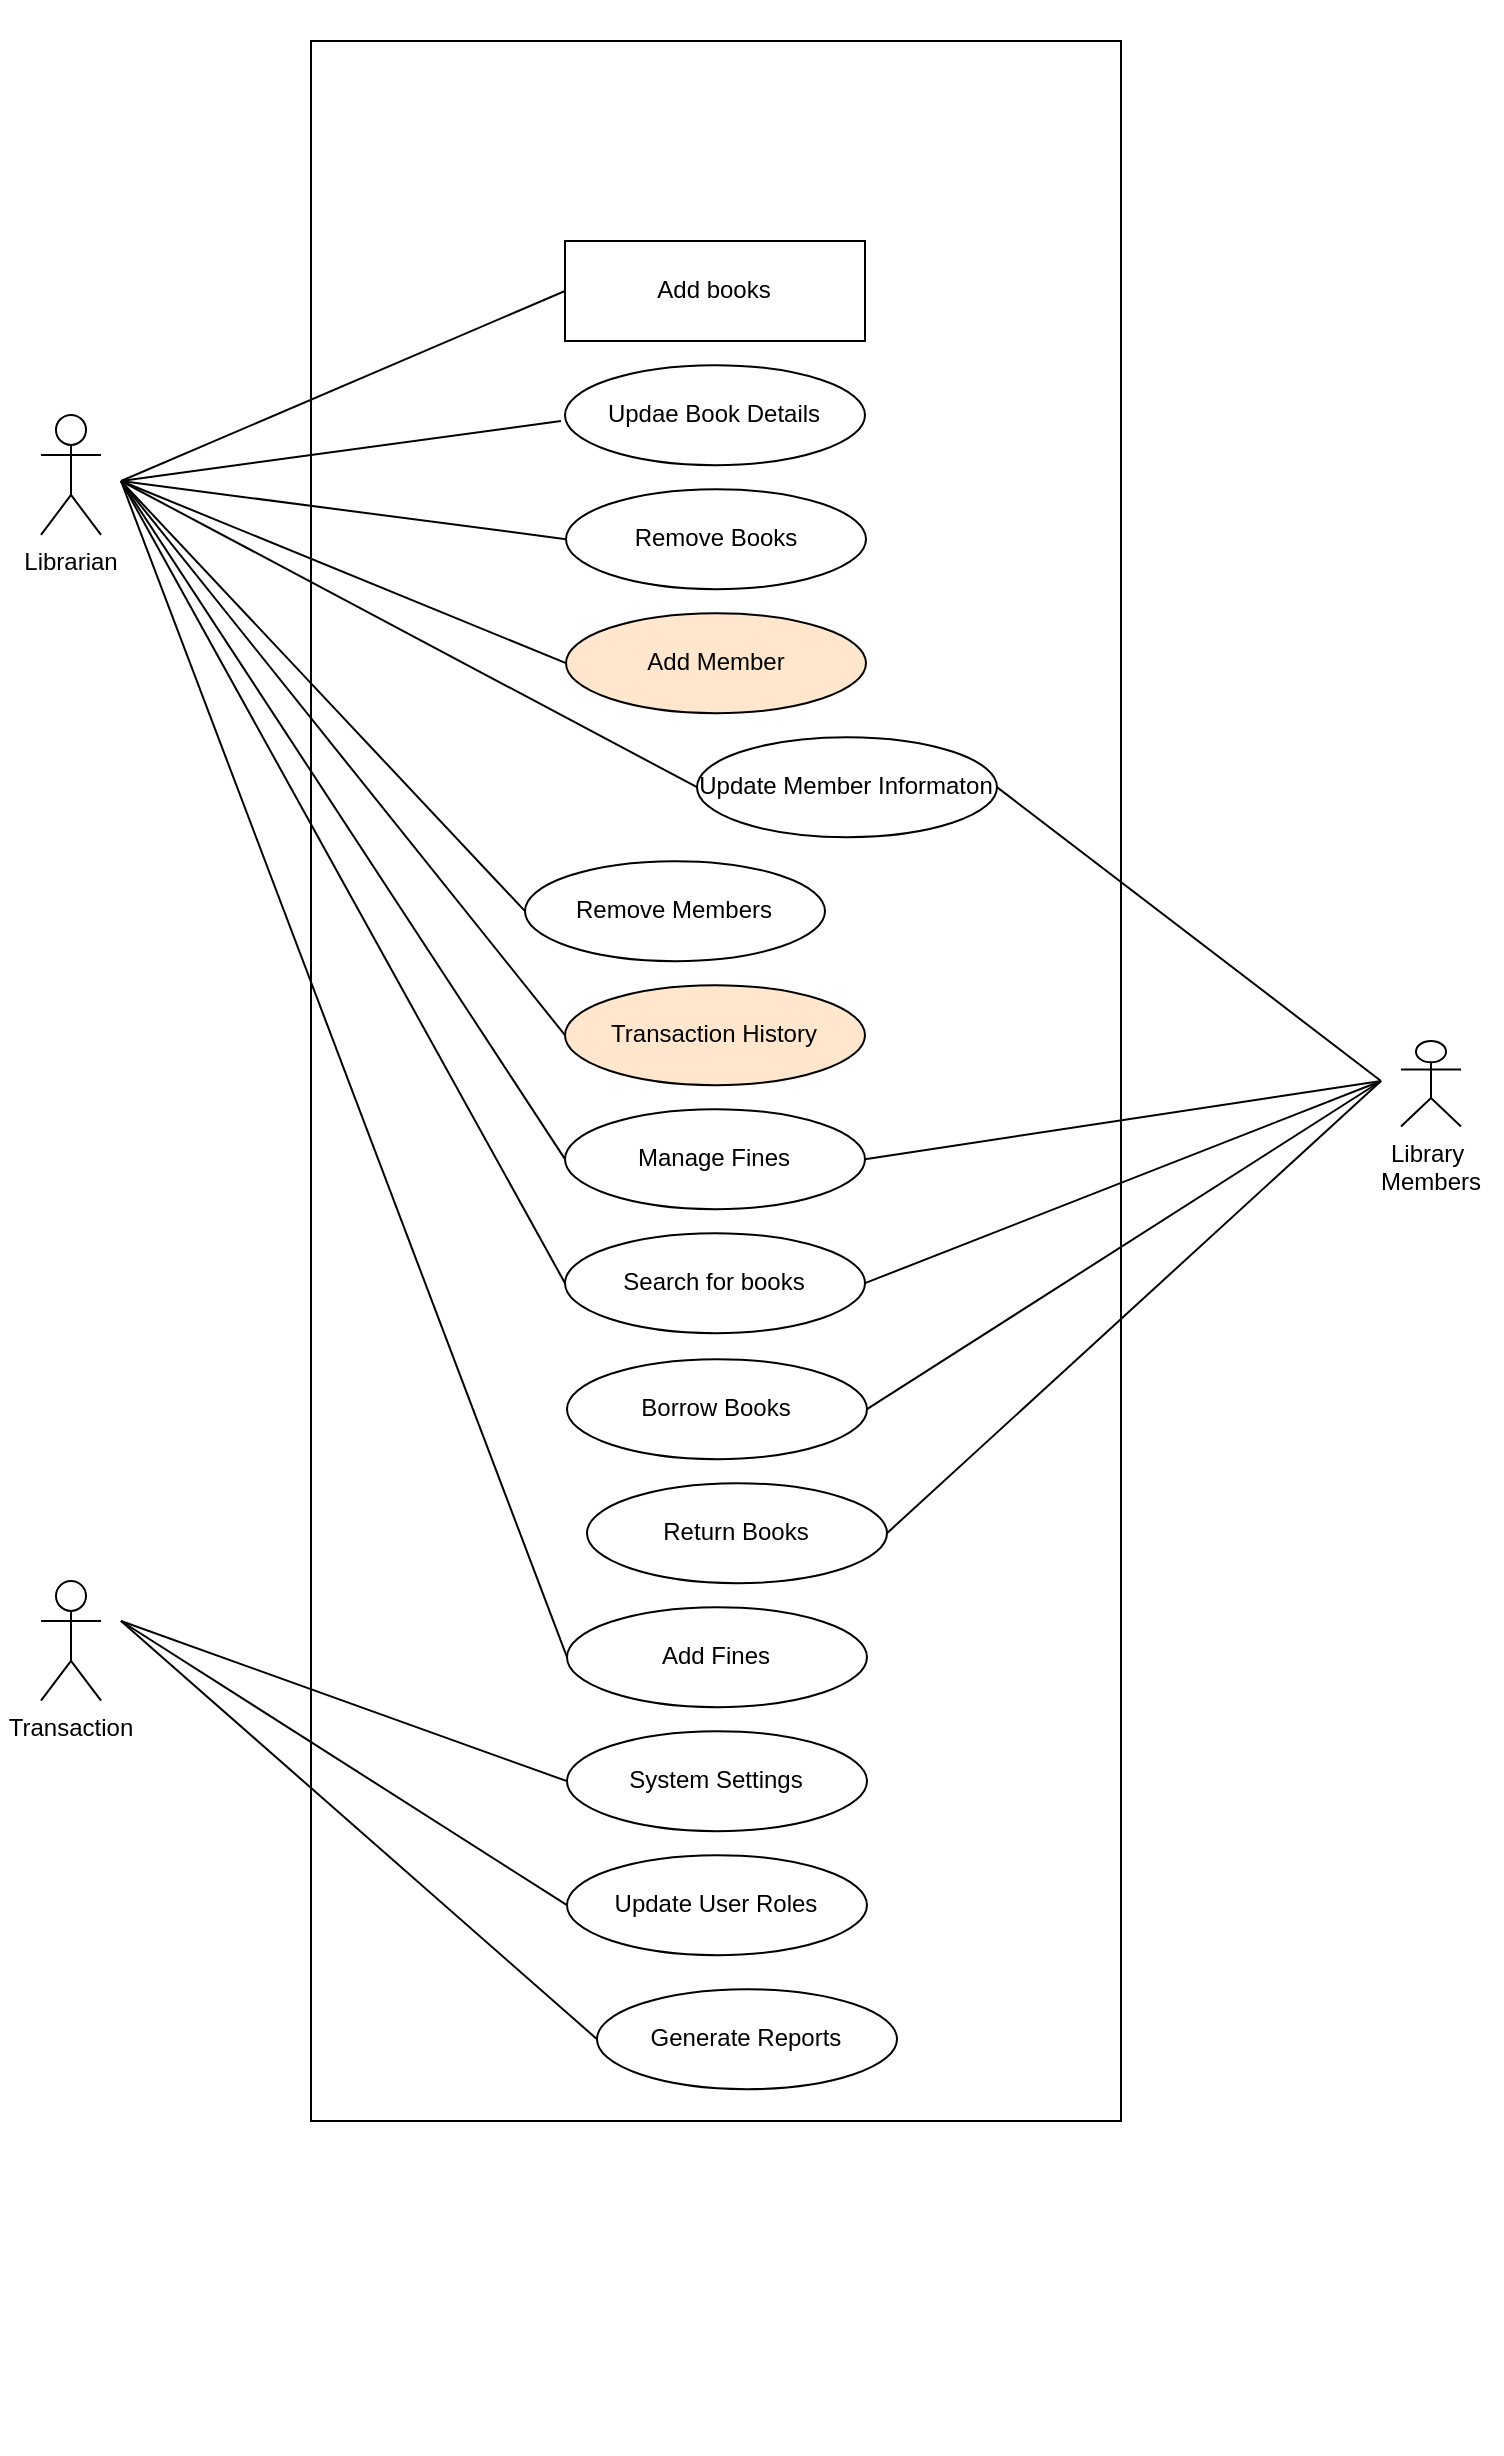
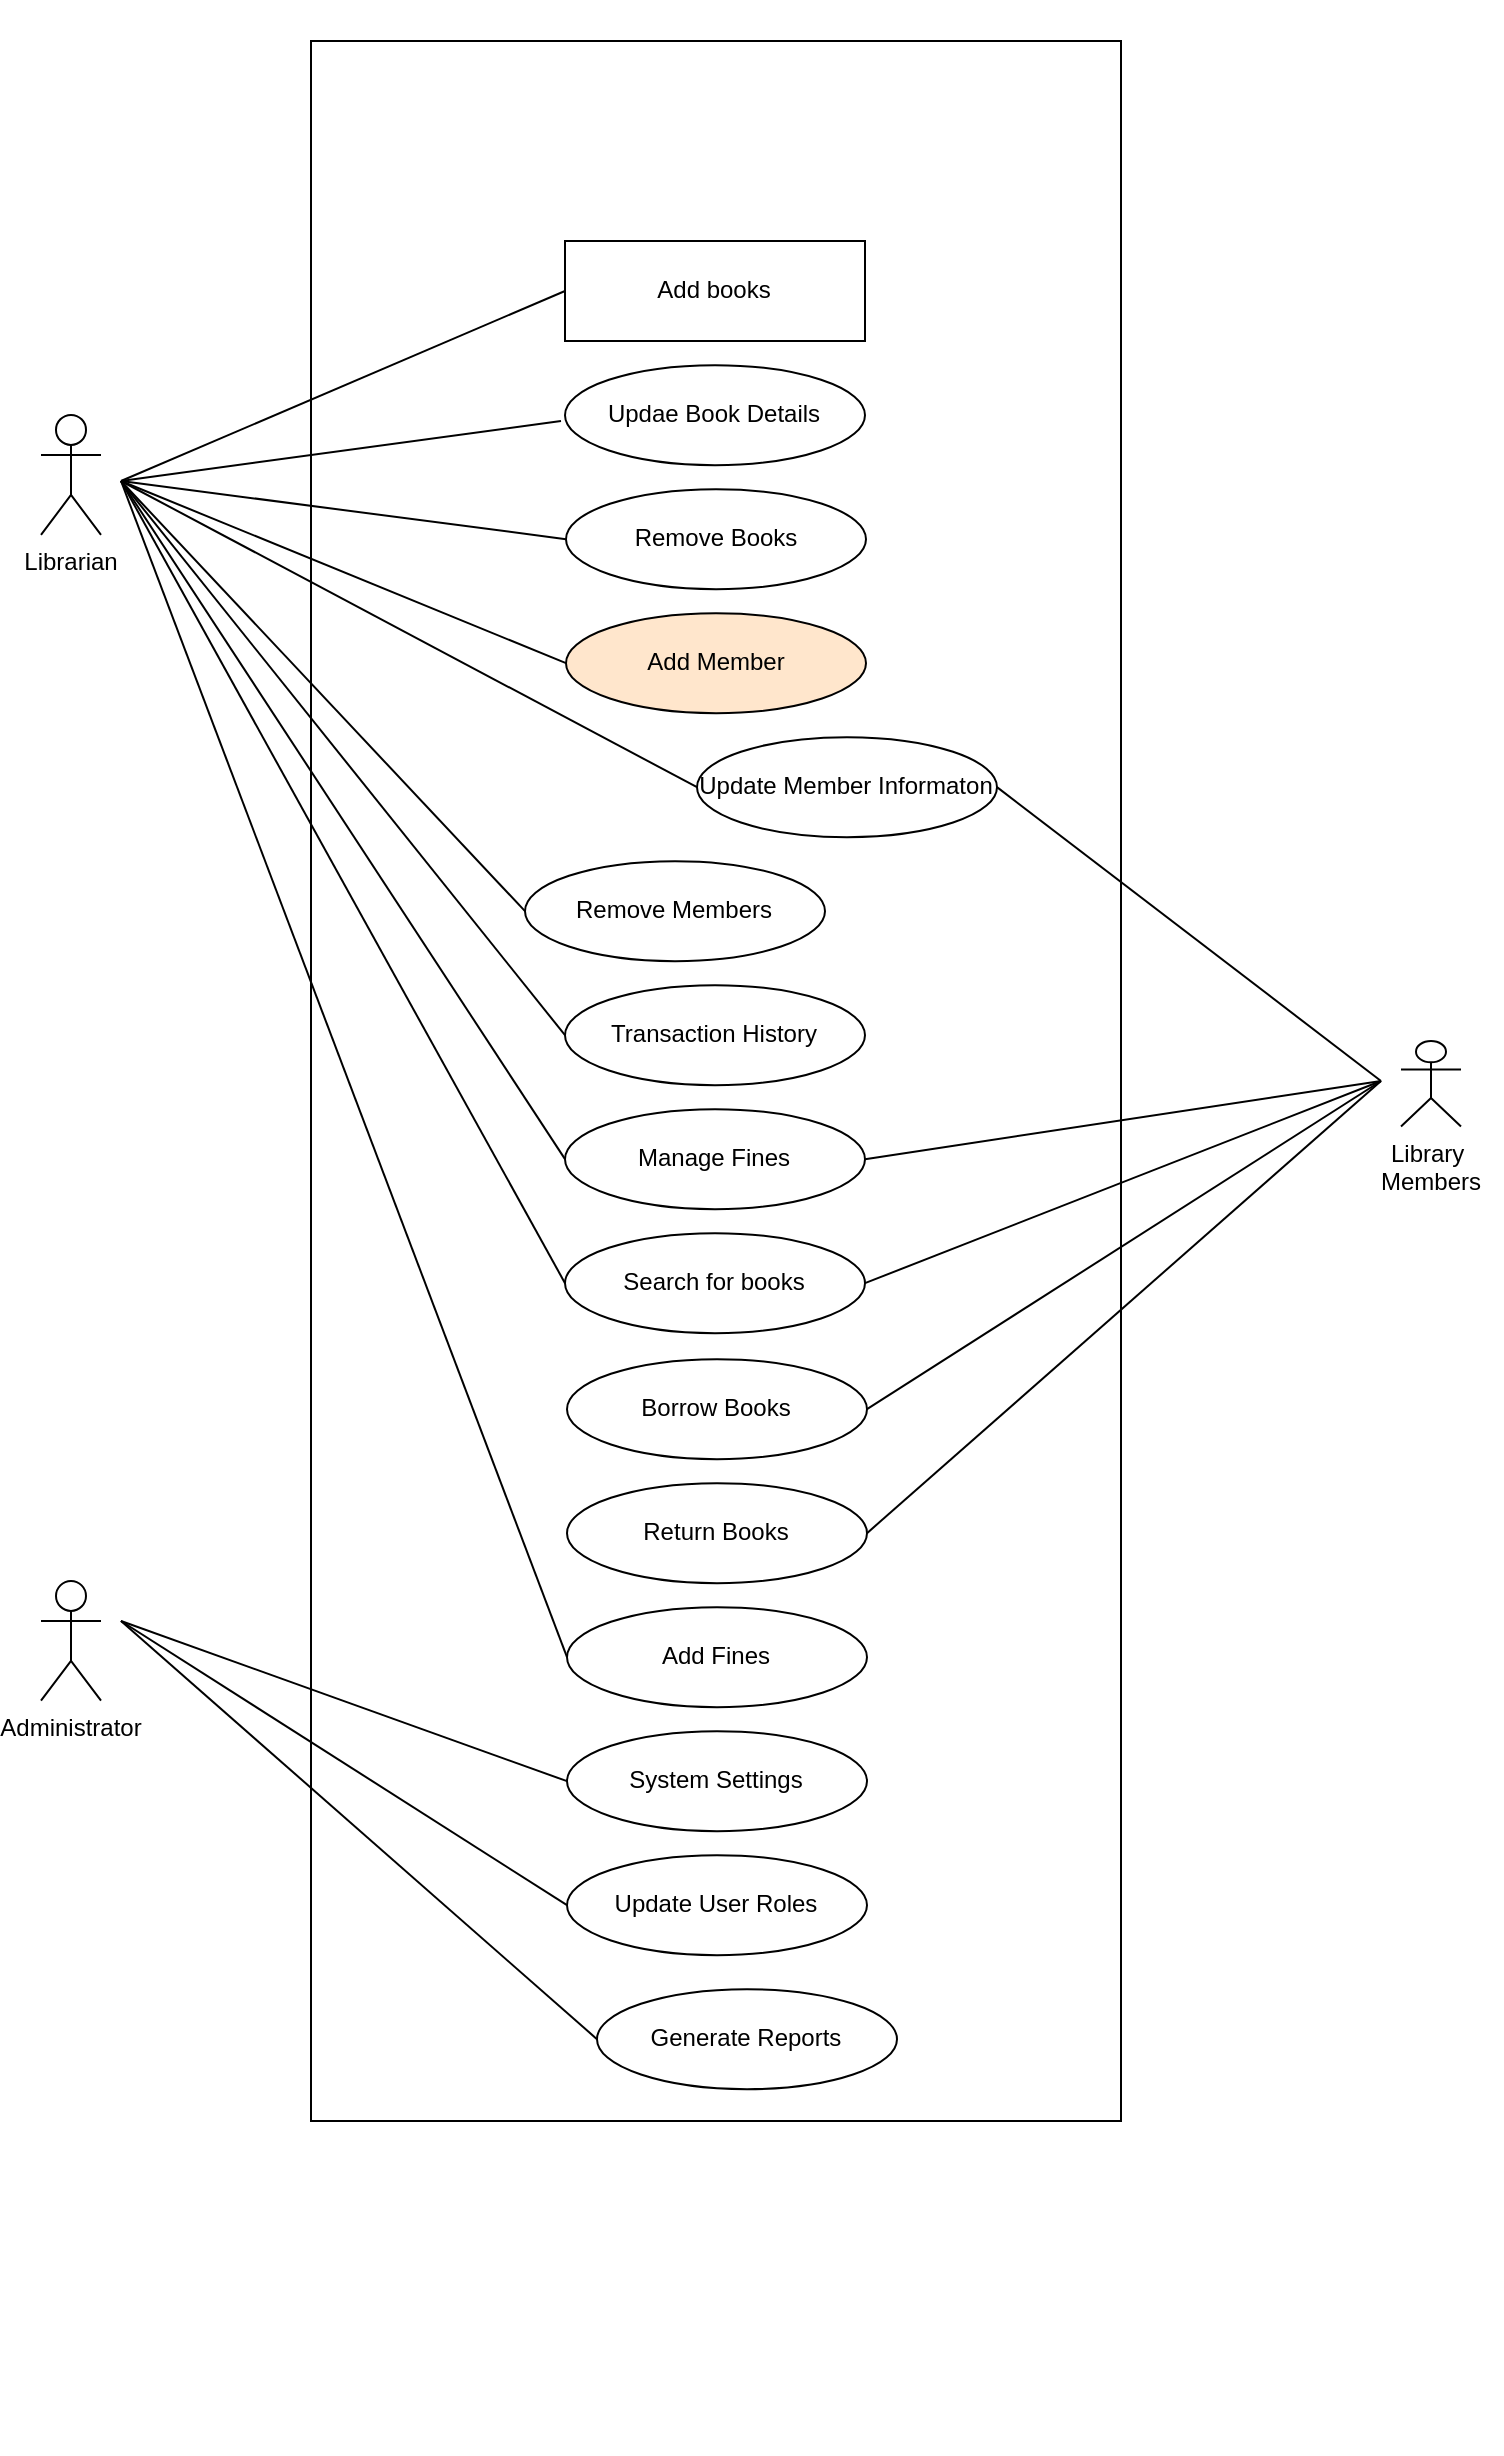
node "Transaction History": fillcolor #ffe6cc -> #ffffff
node "Return Books": moved (737, 1533) -> (717, 1533)
node "Transaction": label "Transaction" -> "Administrator"
